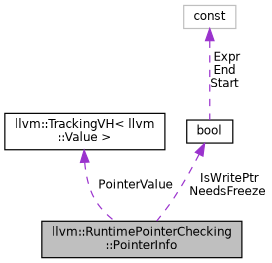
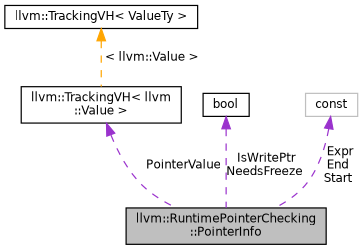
node "llvm::TrackingVH< ValueTy >": added
edge "bool" -> "const": now "llvm::RuntimePointerChecking ::PointerInfo" -> "const"
